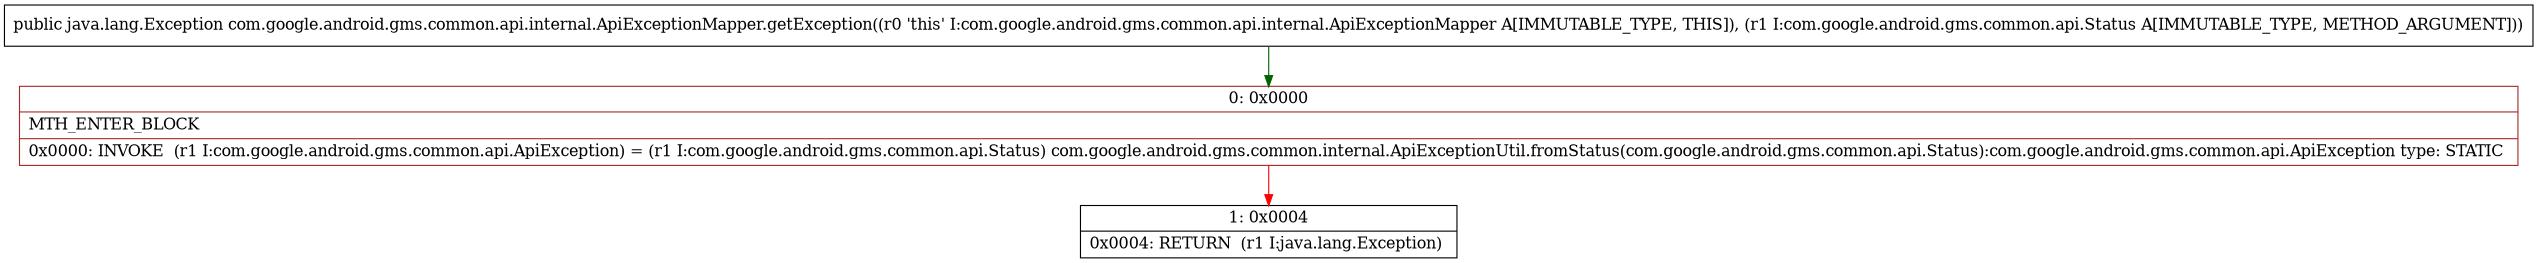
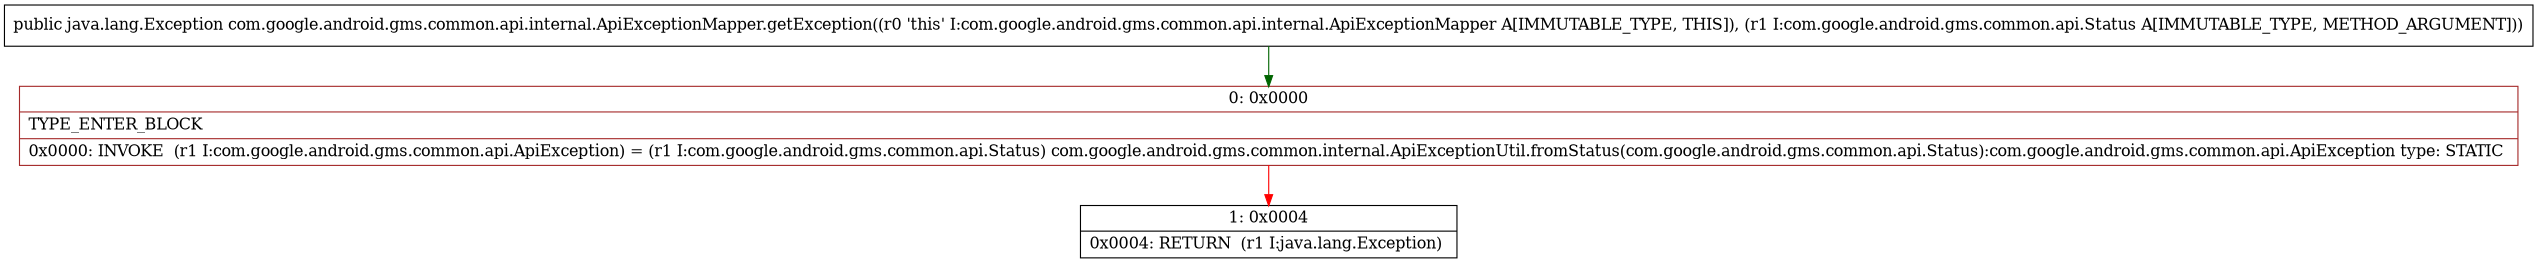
node "0: 0x0000": text "MTH_ENTER_BLOCK" -> "TYPE_ENTER_BLOCK"
